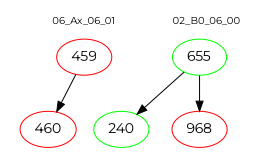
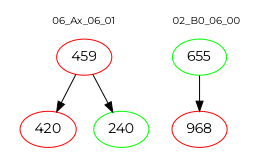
edge "655" -> "240": now "459" -> "240"
node "460": label "460" -> "420"
